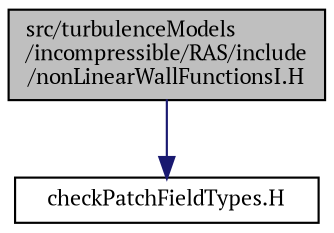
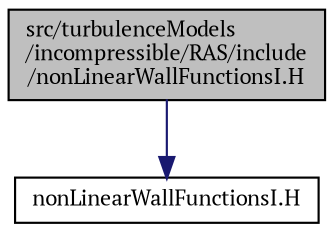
node "checkPatchFieldTypes.H": label "checkPatchFieldTypes.H" -> "nonLinearWallFunctionsI.H"
